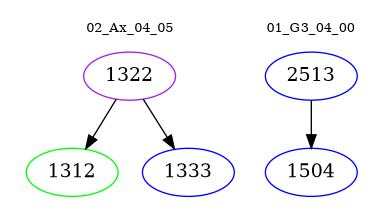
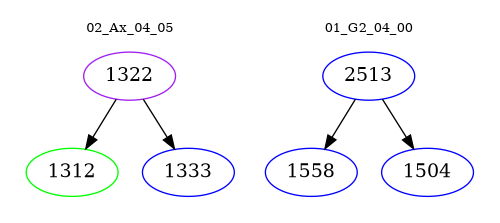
cluster "01_G3_04_00": label "01_G3_04_00" -> "01_G2_04_00"
node "1558": added
